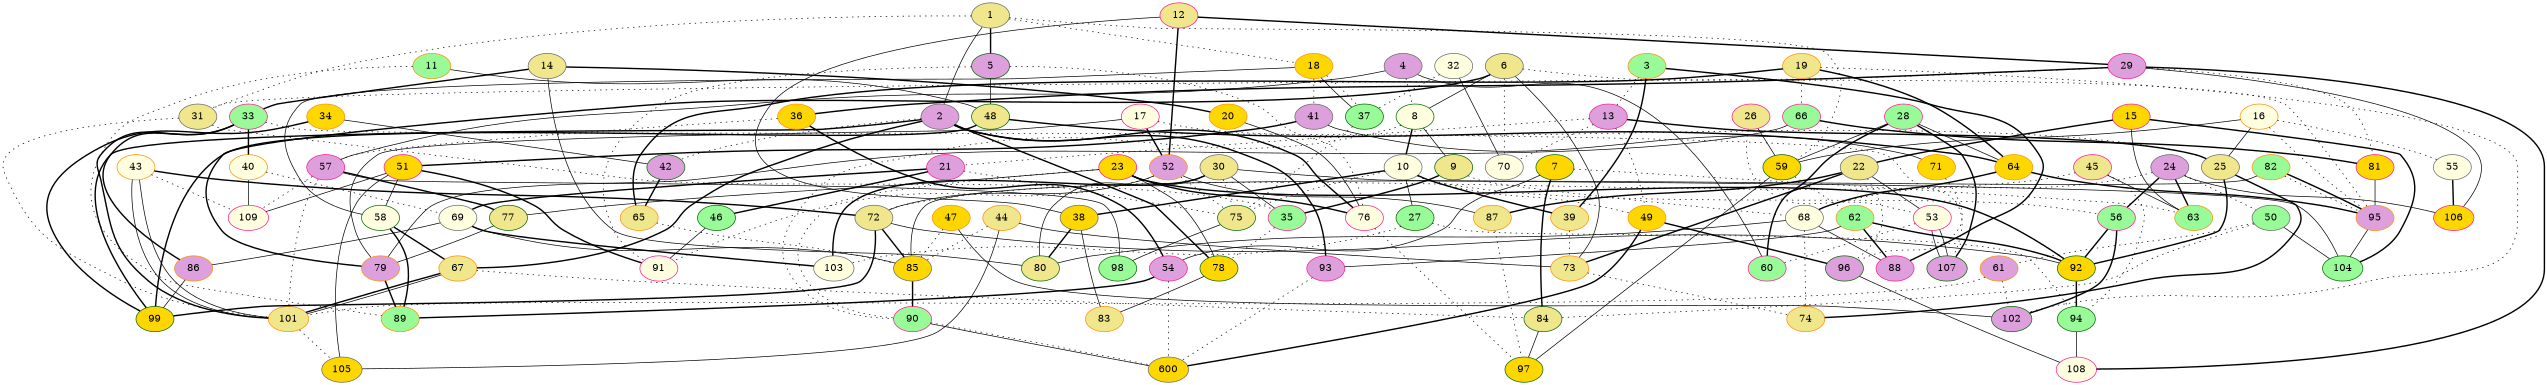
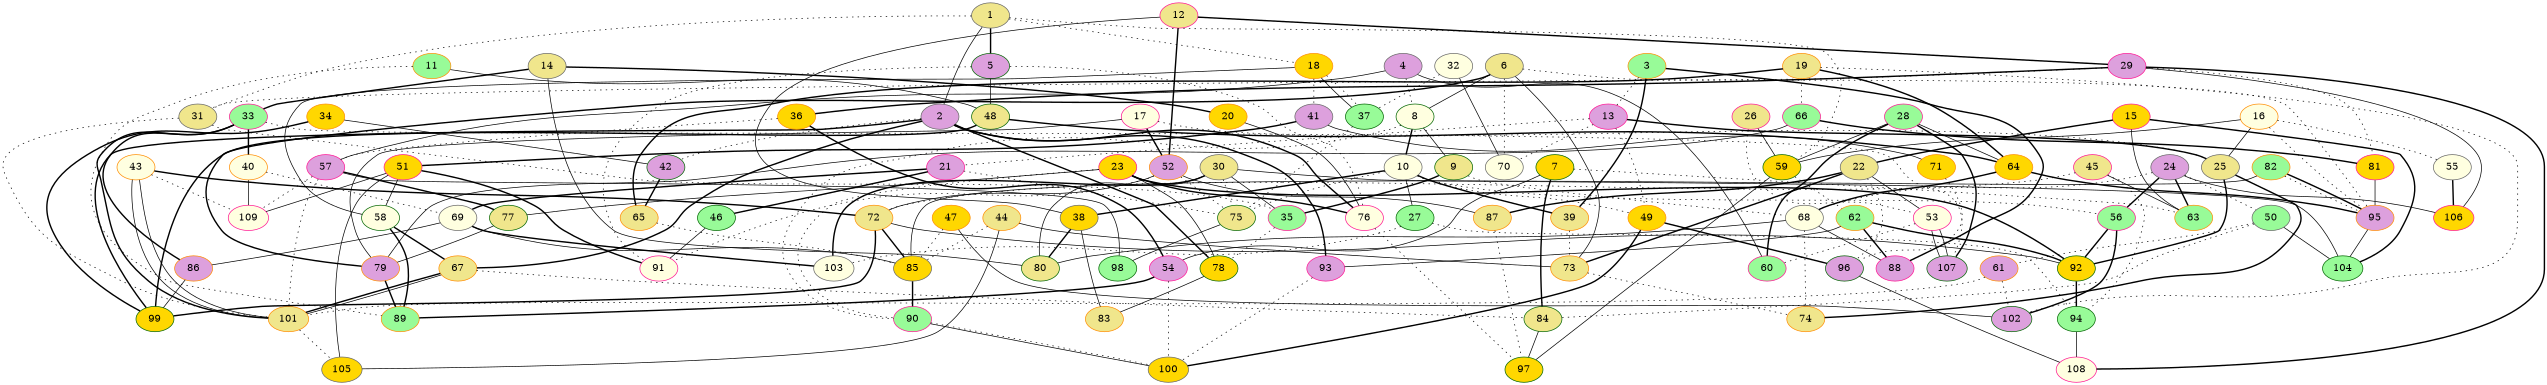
node "72": color gray40 -> darkorange
node "600": label "600" -> "100"
